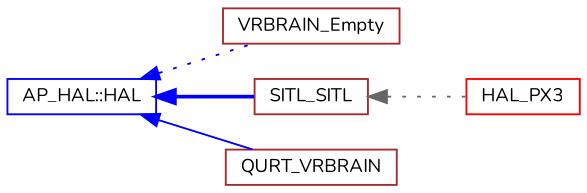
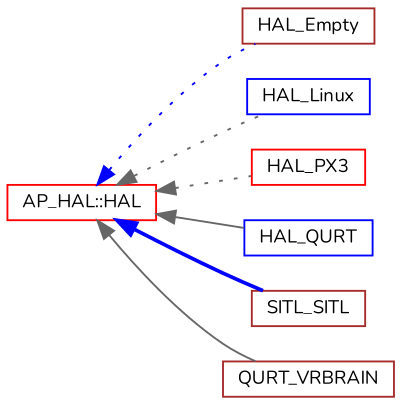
node "VRBRAIN_Empty": label "VRBRAIN_Empty" -> "HAL_Empty"
node "AP_HAL::HAL": color blue -> red
node "HAL_Linux": added
edge "HAL_PX3" -> "SITL_SITL": now "HAL_PX3" -> "AP_HAL::HAL"
edge "QURT_VRBRAIN" -> "AP_HAL::HAL": color blue -> gray40
node "HAL_QURT": added
